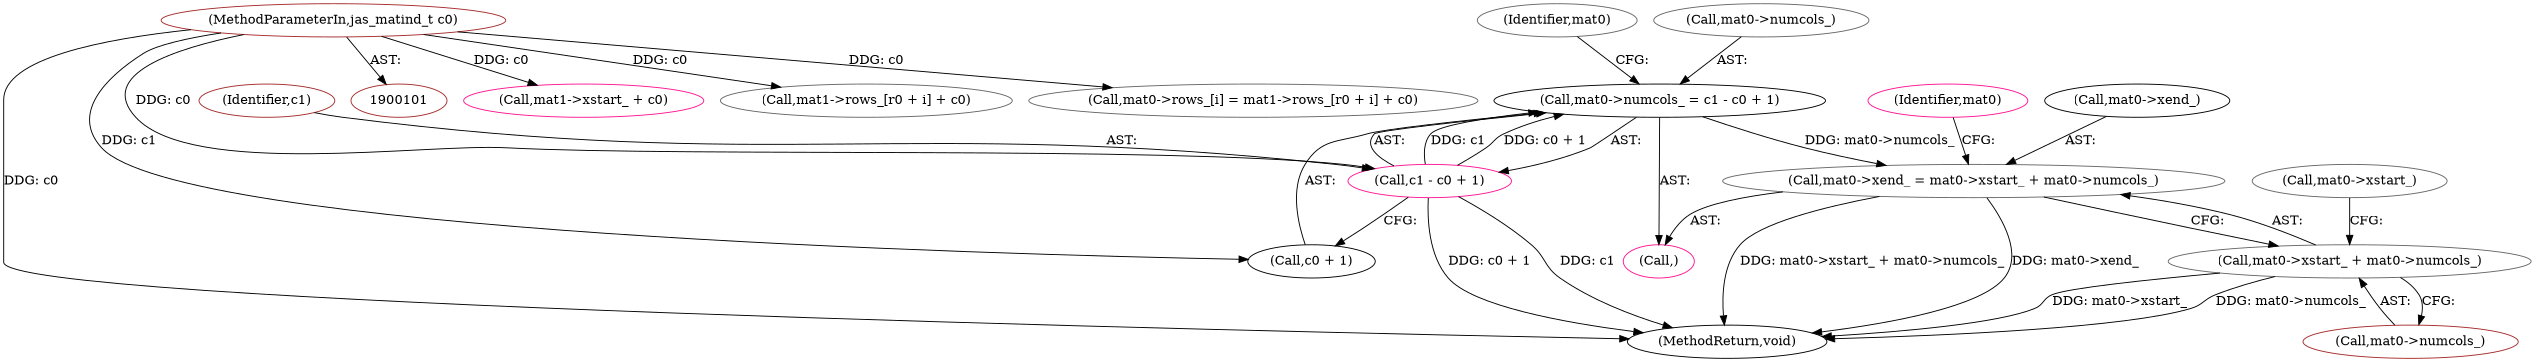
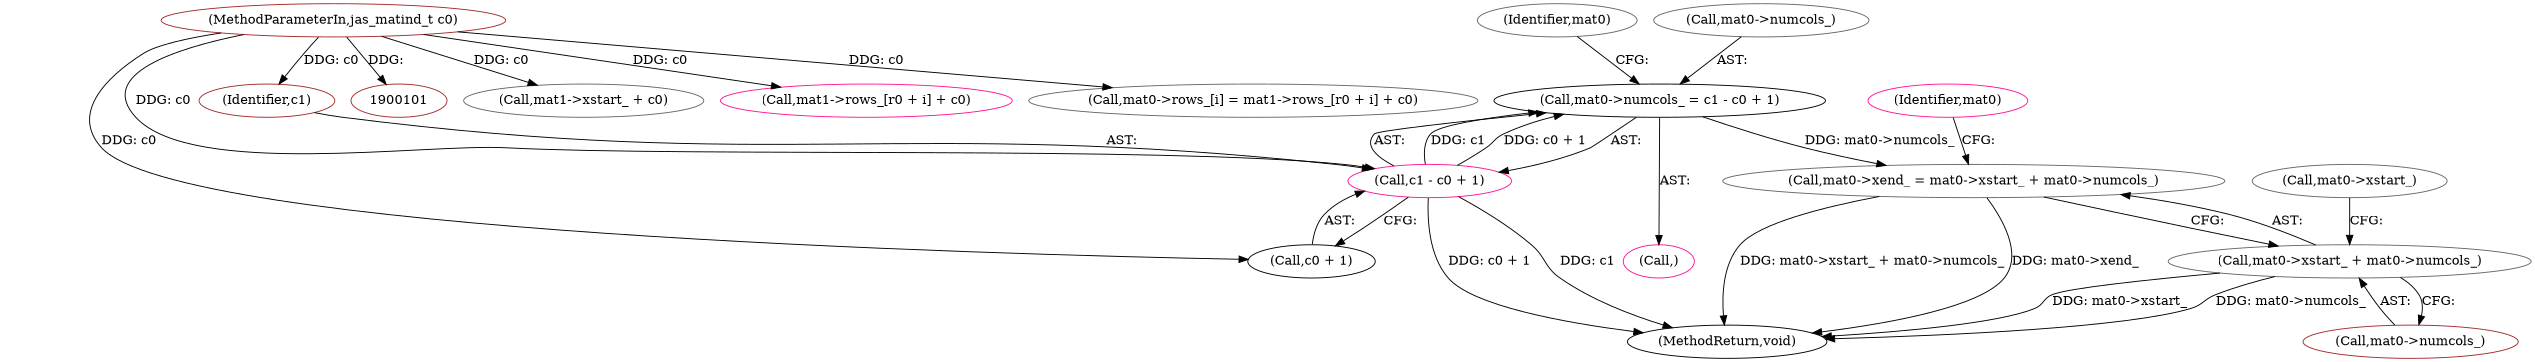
edge "(MethodParameterIn,jas_matind_t c0)" -> "1900101": label "AST: " -> "DDG: "
node "(Call,mat1->xstart_ + c0)": color deeppink -> gray40
node "(Call,mat1->rows_[r0 + i] + c0)": color gray40 -> deeppink
node "(Call,mat0->xend_)": removed
edge "(Call,c0 + 1)" -> "(Call,mat0->numcols_ = c1 - c0 + 1)": now "(Call,c0 + 1)" -> "(Call,c1 - c0 + 1)"
edge "(MethodParameterIn,jas_matind_t c0)" -> "(Call,c0 + 1)": label "DDG: c1" -> "DDG: c0"
edge "(Call,mat0->xend_ = mat0->xstart_ + mat0->numcols_)" -> "(Call,)": removed, label "AST:"
edge "(MethodParameterIn,jas_matind_t c0)" -> "(MethodReturn,void)": now "(MethodParameterIn,jas_matind_t c0)" -> "(Identifier,c1)"
